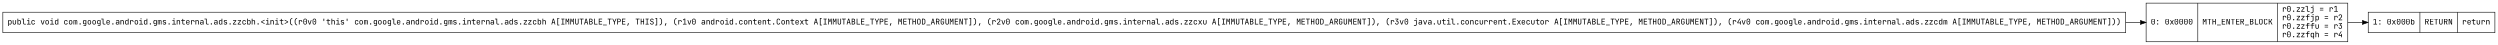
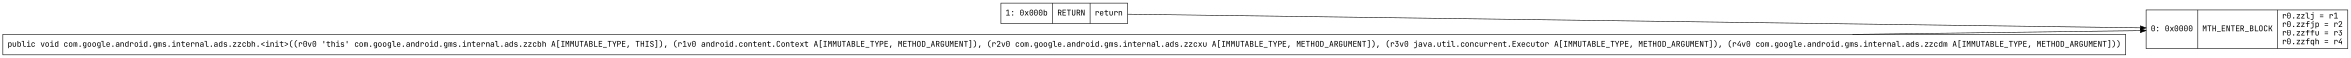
edge "0: 0x0000" -> "1: 0x000b": reversed
